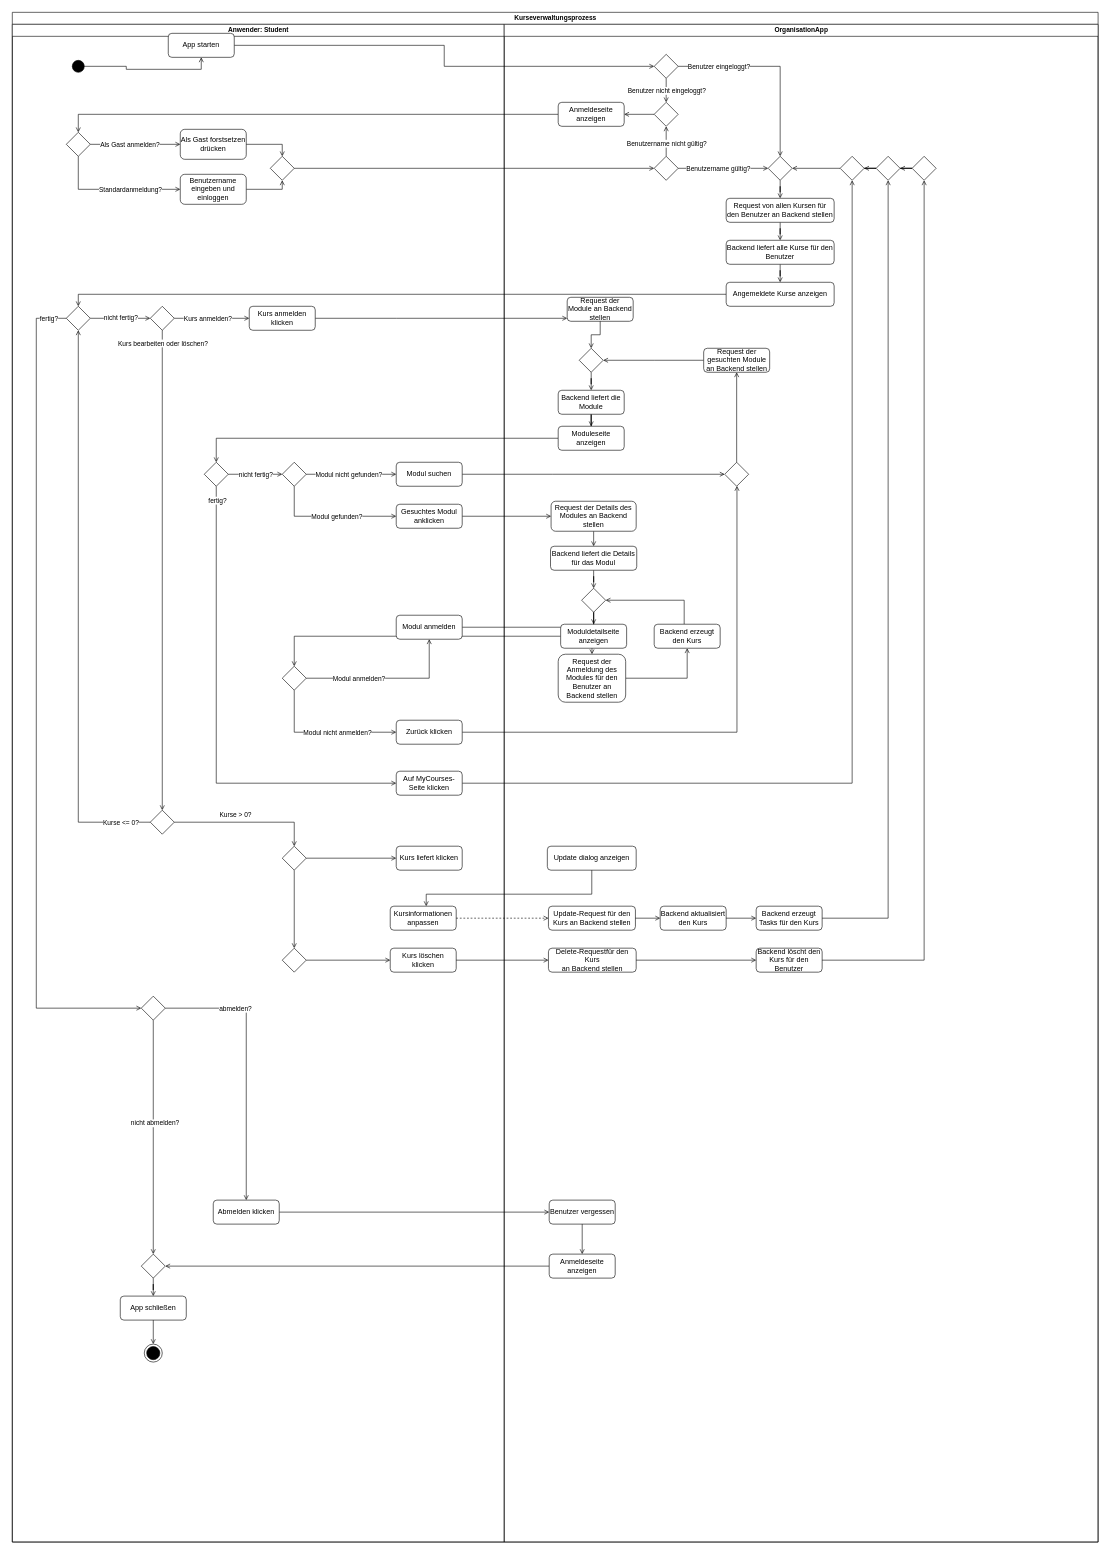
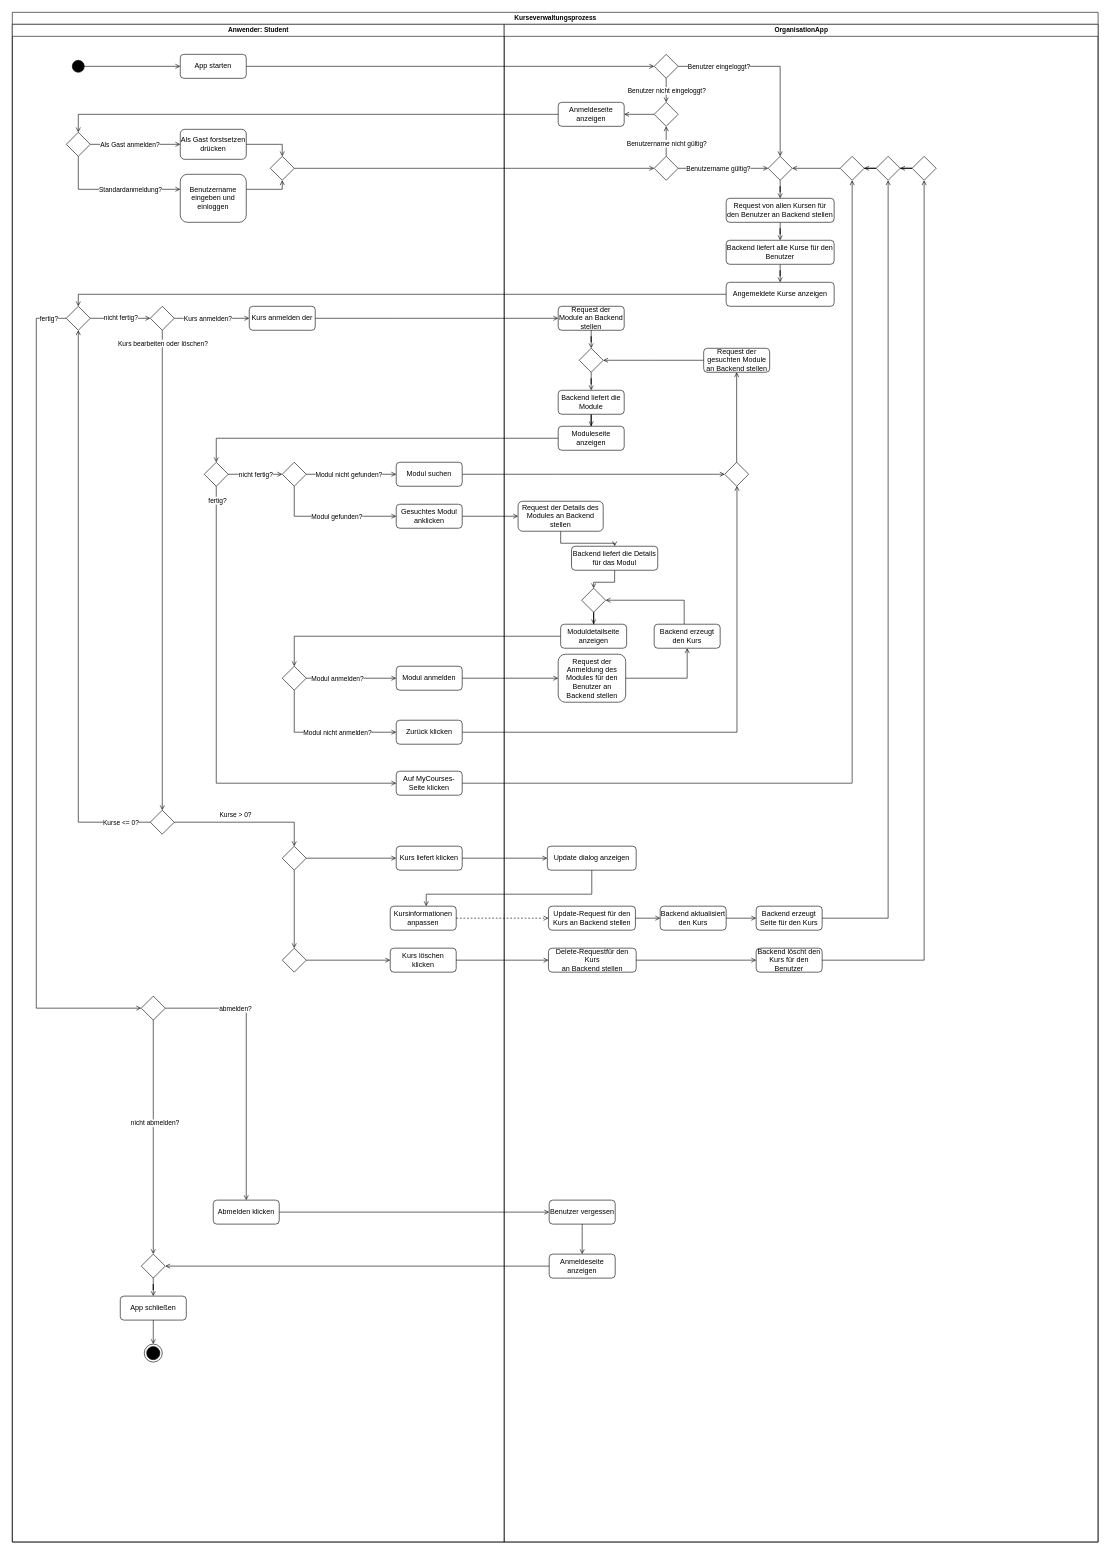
node "App starten": moved (201, 45) -> (213, 66)
node "Benutzername eingeben und einloggen": size 66x30 -> 66x48
node "Request der Module an Backend stellen": moved (600, 309) -> (591, 318)
node "Kurs anmelden klicken": label "Kurs anmelden klicken" -> "Kurs anmelden der"
node "Request der Details des Modules an Backend stellen": moved (594, 516) -> (561, 516)
node "Backend liefert die Details für das Modul": moved (594, 558) -> (615, 558)
node "Modul anmelden": moved (429, 627) -> (429, 678)
edge "Kurs liefert klicken" -> "Update dialog anzeigen": added
node "Backend erzeugt Tasks für den Kurs": label "Backend erzeugt Tasks für den Kurs" -> "Backend erzeugt Seite für den Kurs"
